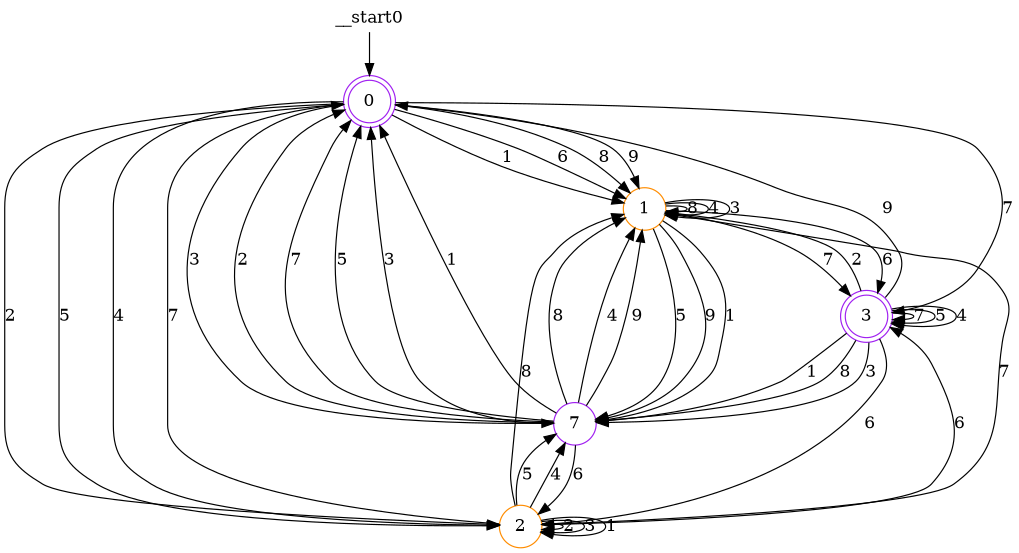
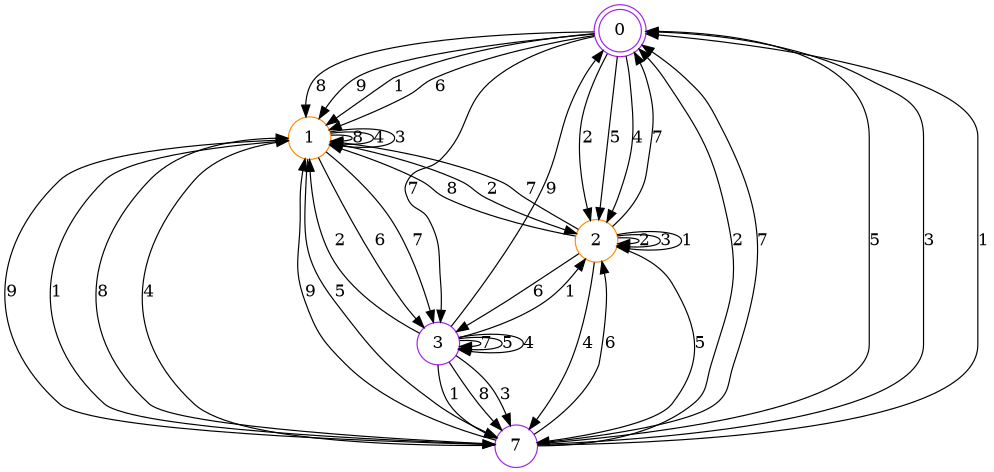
node "__start0": removed
edge "1" -> "2": added, label "2"
node "3": shape doublecircle -> circle
edge "0" -> "7": removed, label "3"
edge "3" -> "2": label "6" -> "1"
